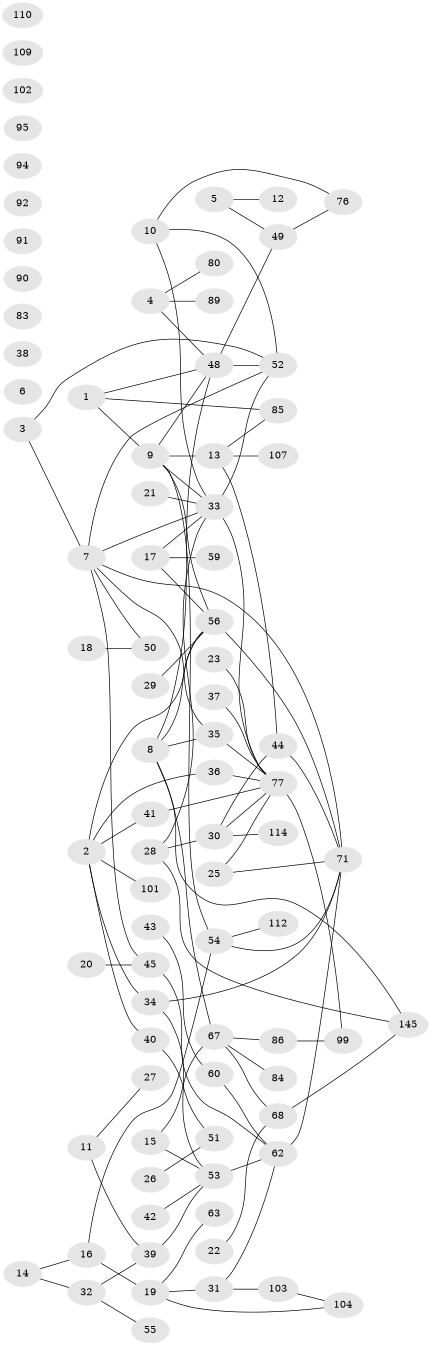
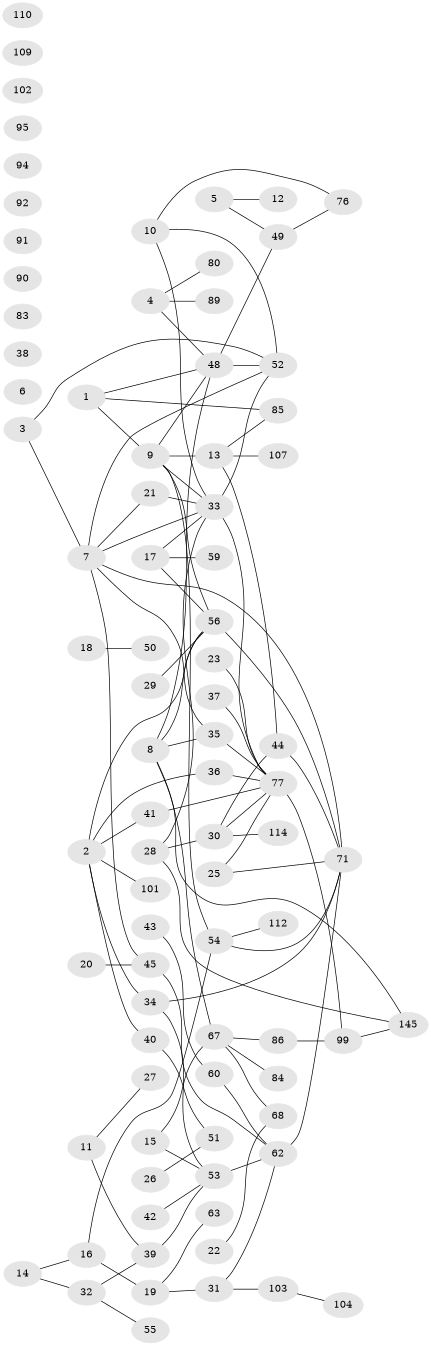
edge "7" -- "50": now "7" -- "21"
edge "145" -- "68": now "145" -- "99"
edge "19" -- "104": removed
